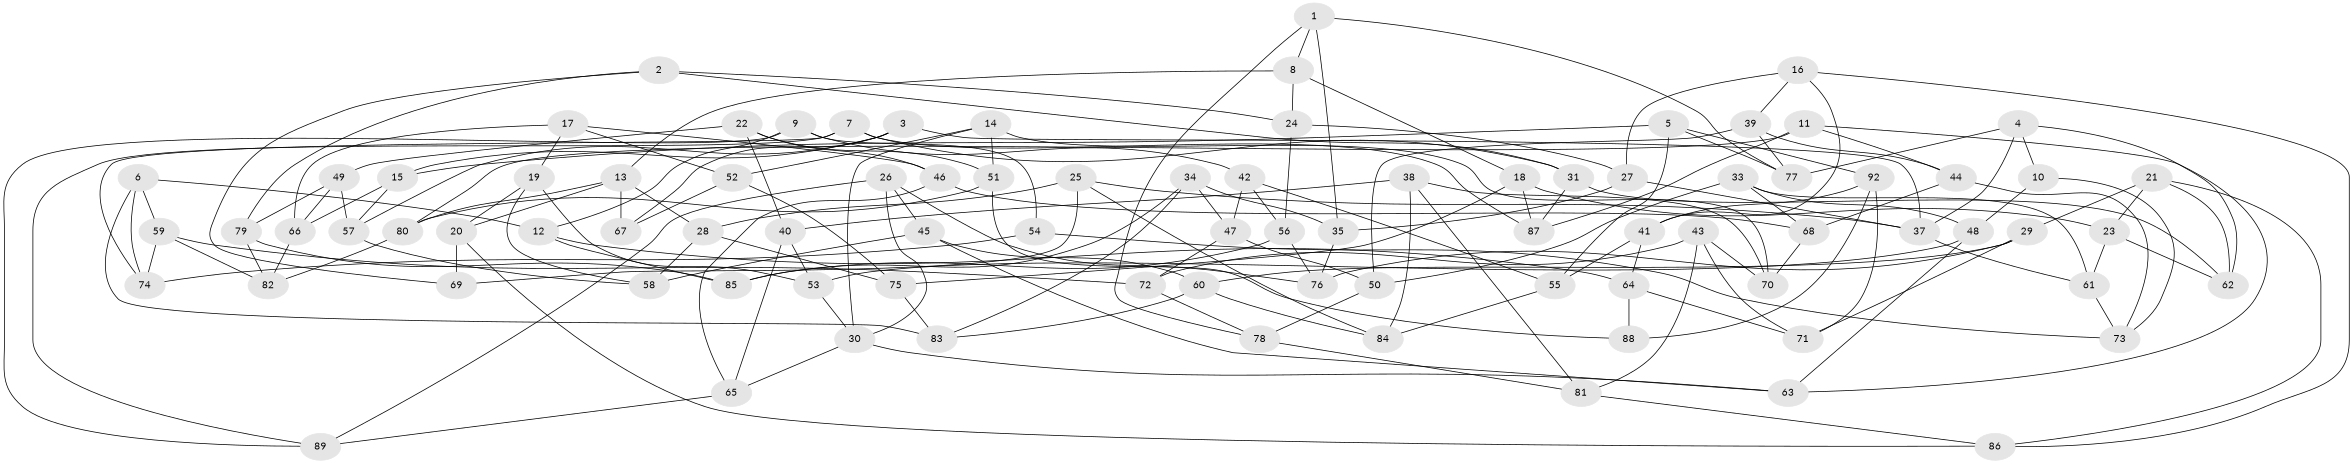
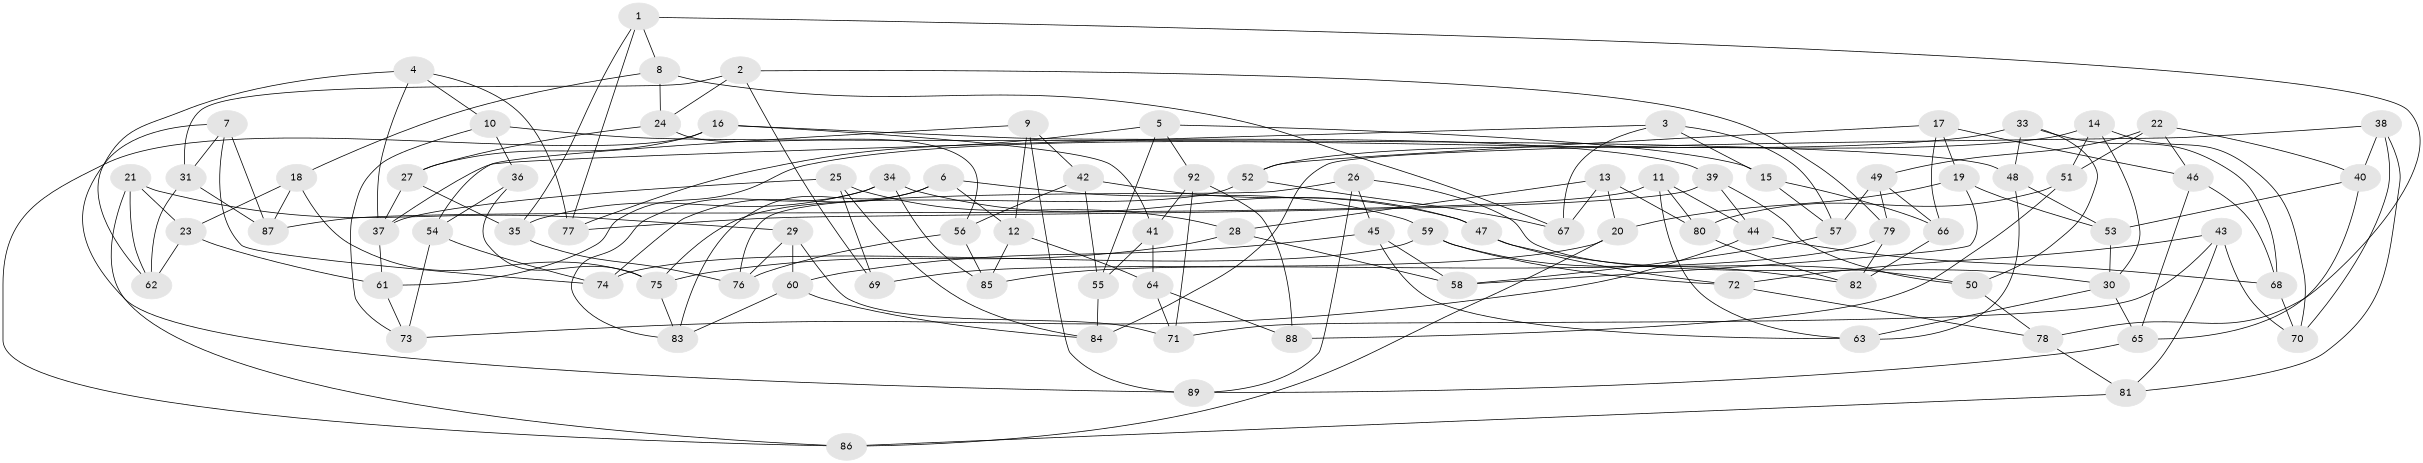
edge "8" -- "13": now "8" -- "67"
node "36": added
